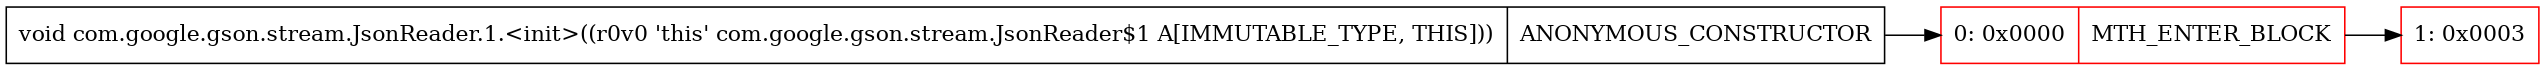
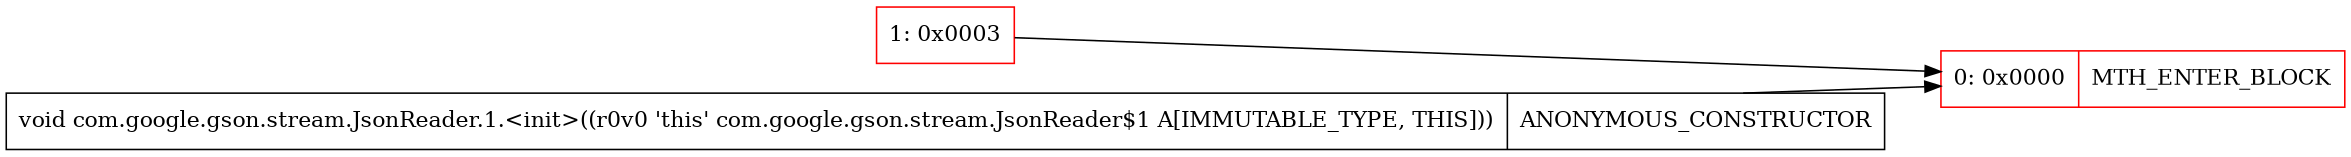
edge "0: 0x0000" -> "1: 0x0003": reversed
